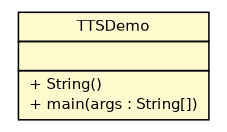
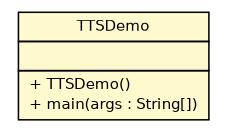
node "TTSDemo": text "+ String()" -> "+ TTSDemo()"
